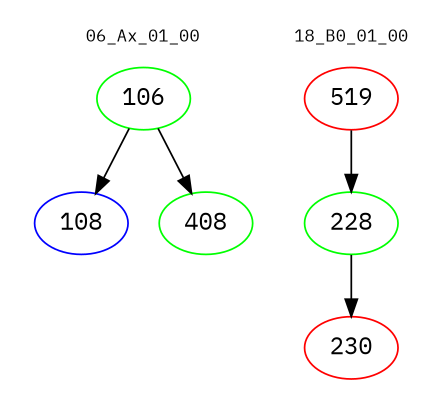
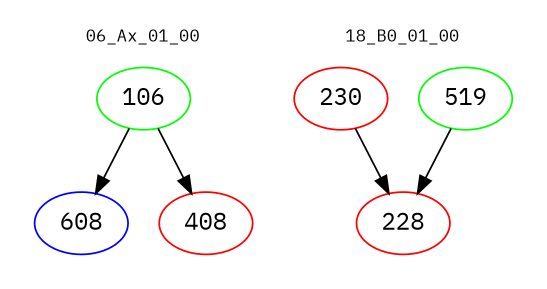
node "519": color red -> green
node "108": label "108" -> "608"
node "408": color green -> red
node "228": color green -> red
edge "228" -> "230": reversed
